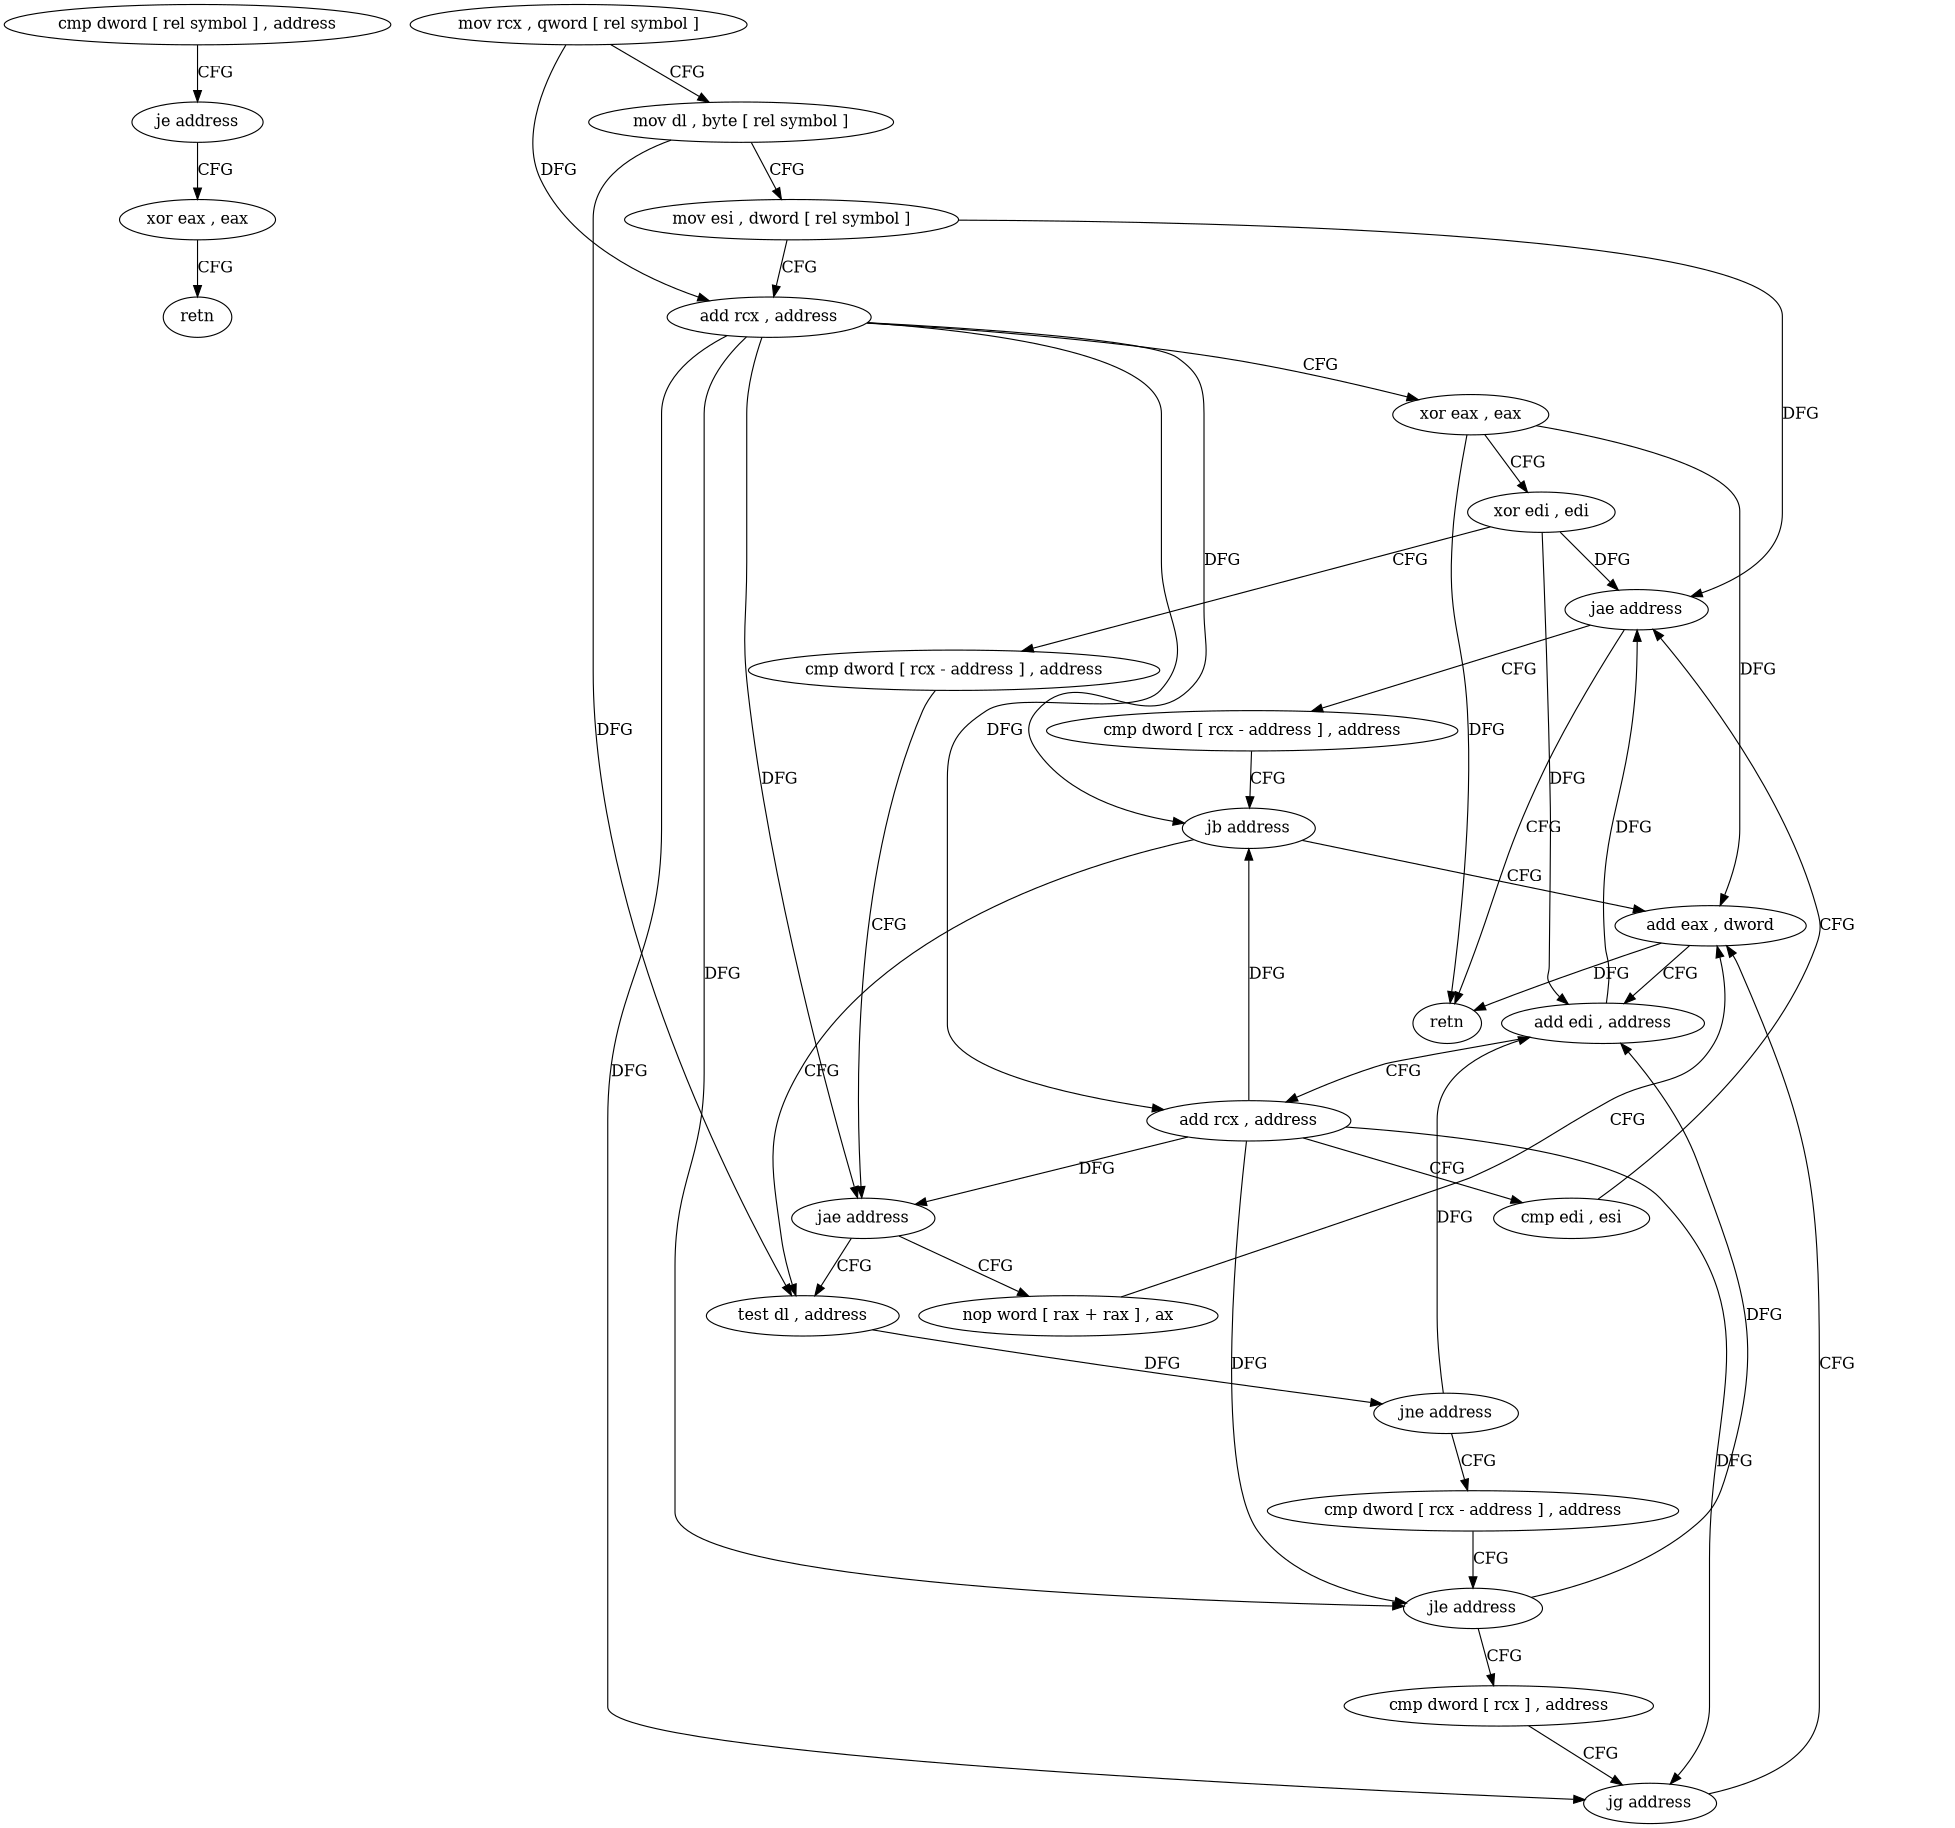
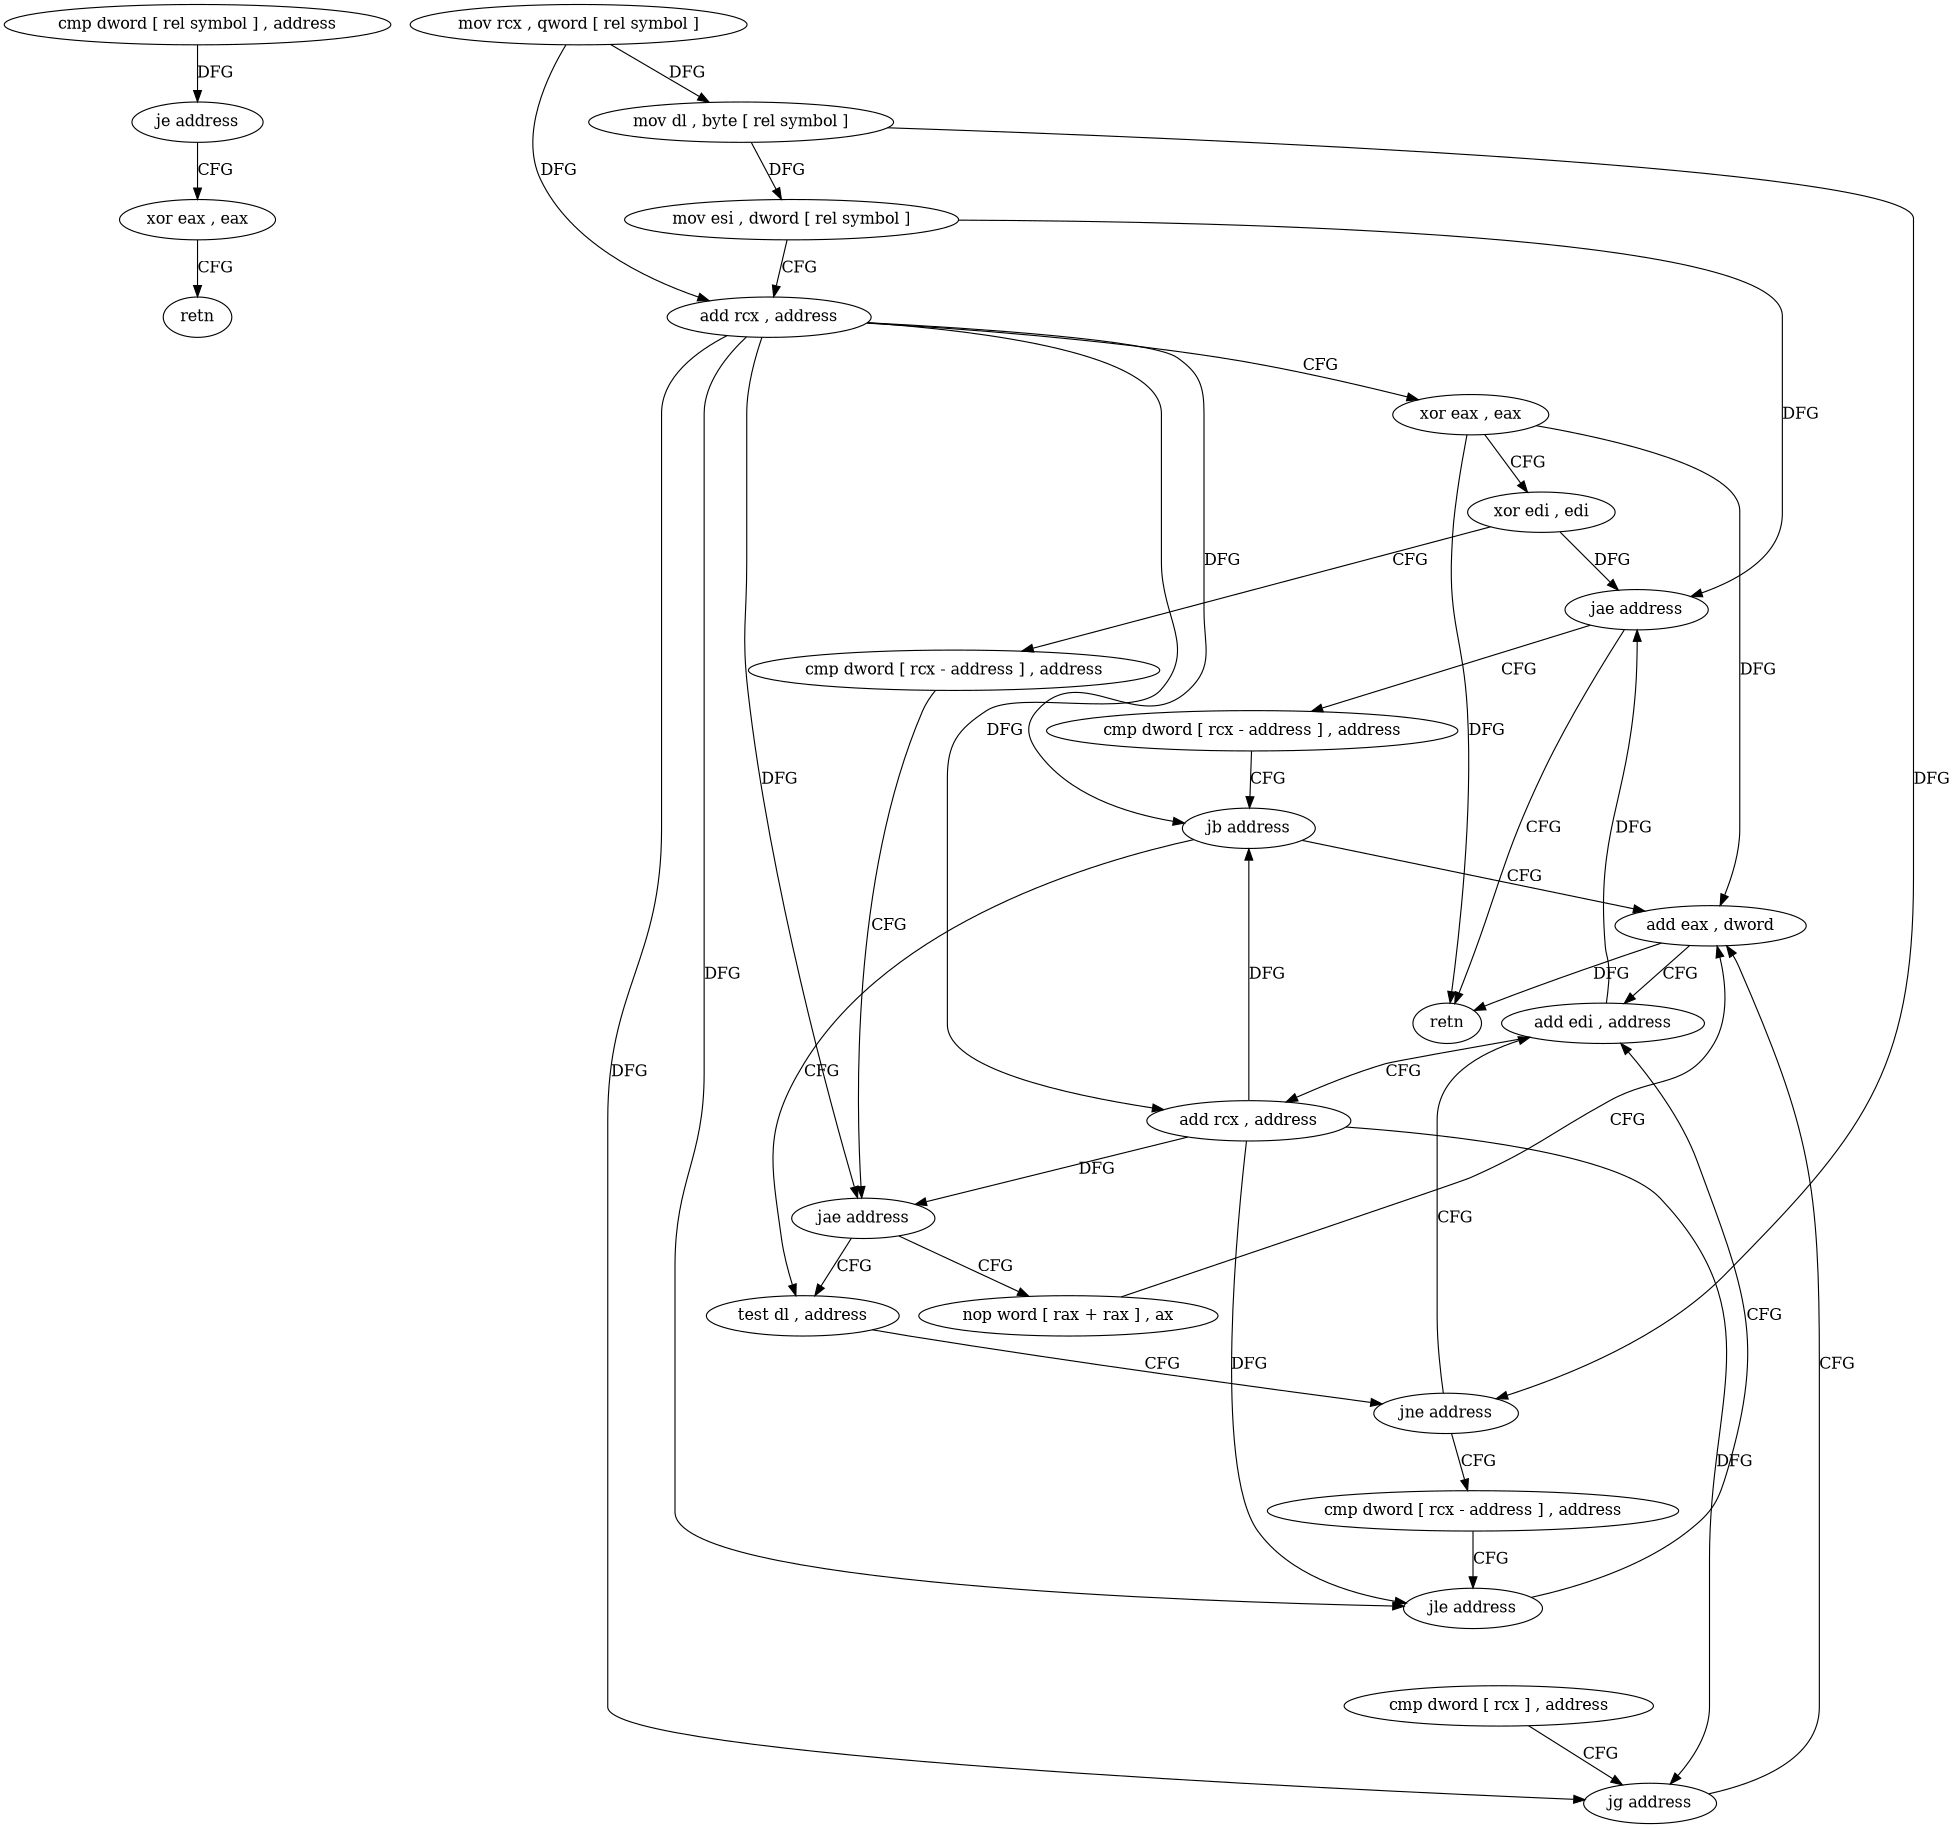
edge "cmp dword [ rel symbol ] , address" -> "je address": label "CFG" -> "DFG"
edge "mov rcx , qword [ rel symbol ]" -> "mov dl , byte [ rel symbol ]": label "CFG" -> "DFG"
edge "mov dl , byte [ rel symbol ]" -> "mov esi , dword [ rel symbol ]": label "CFG" -> "DFG"
edge "mov dl , byte [ rel symbol ]" -> "test dl , address": now "mov dl , byte [ rel symbol ]" -> "jne address"
edge "xor edi , edi" -> "add edi , address": removed, label "DFG"
edge "jne address" -> "add edi , address": label "DFG" -> "CFG"
node "cmp edi , esi": removed
edge "jle address" -> "add edi , address": label "DFG" -> "CFG"
edge "test dl , address" -> "jne address": label "DFG" -> "CFG"
edge "jle address" -> "cmp dword [ rcx ] , address": removed, label "CFG"
